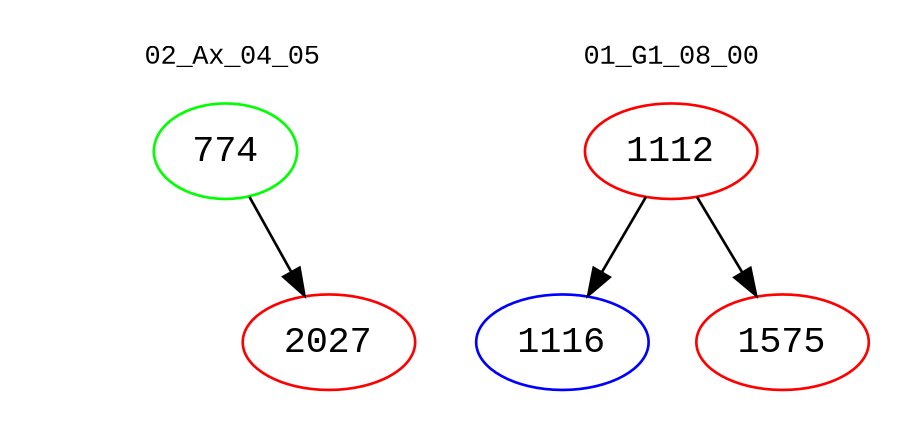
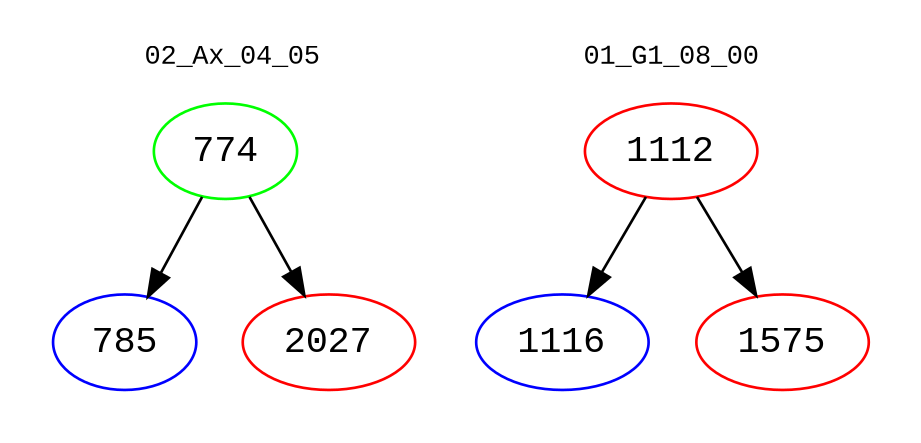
node "785": added
